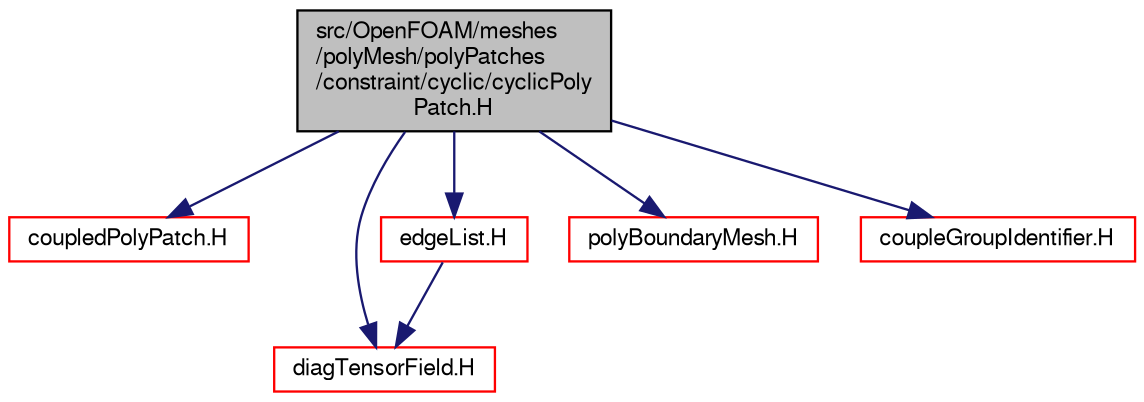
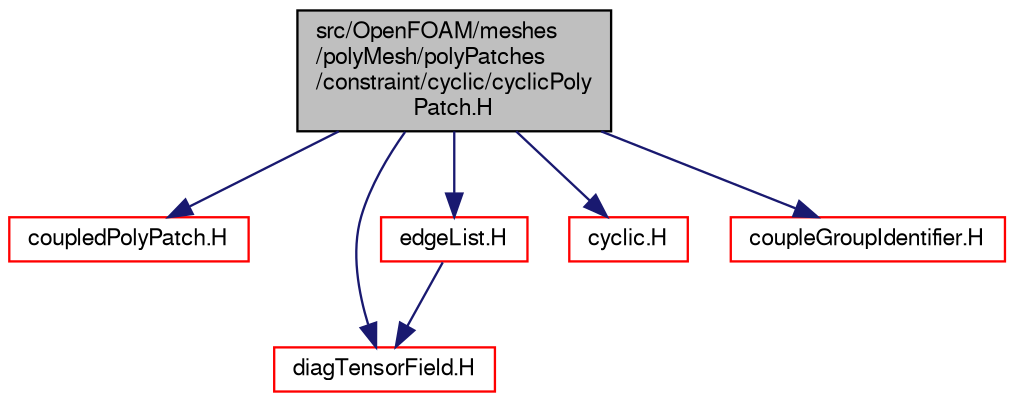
node "polyBoundaryMesh.H": label "polyBoundaryMesh.H" -> "cyclic.H"
